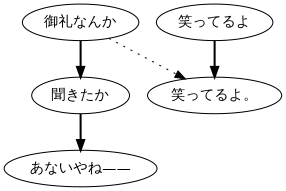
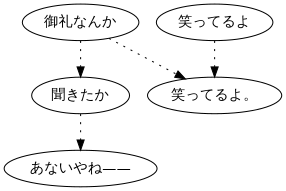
edge "御礼なんか" -> "聞きたか": style bold -> dotted
edge "笑ってるよ" -> "笑ってるよ。": style bold -> dotted
edge "聞きたか" -> "あないやね——": style bold -> dotted
